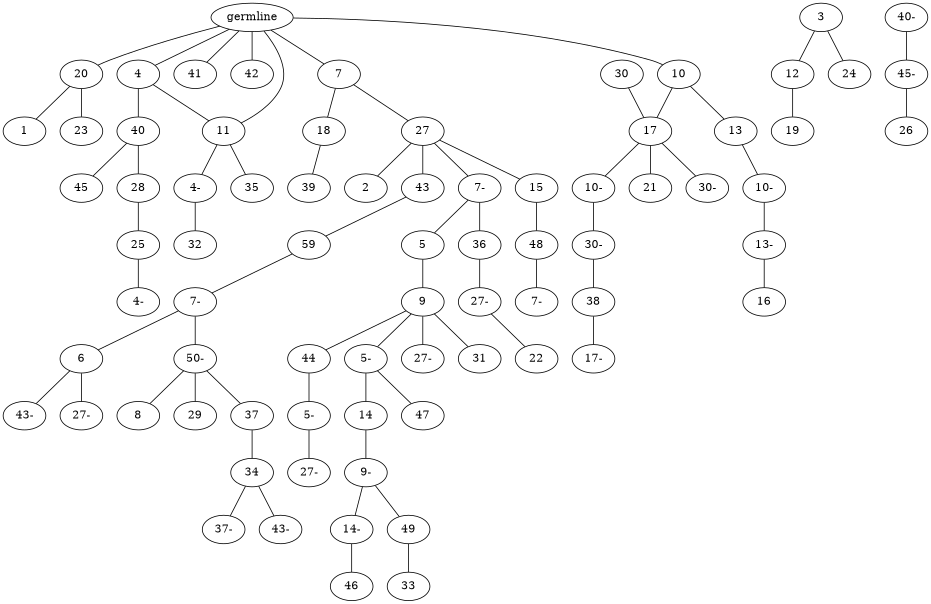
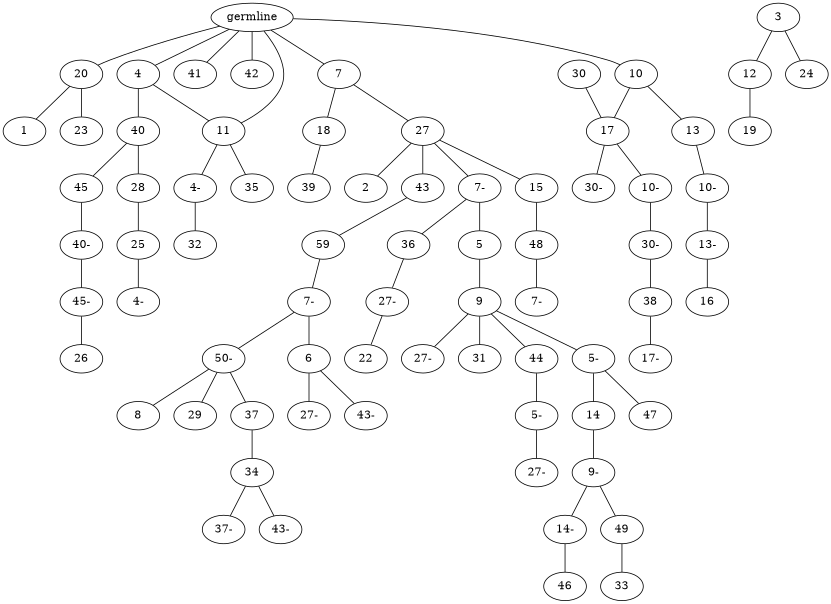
node "21": removed
edge "45" -- "40-": added
